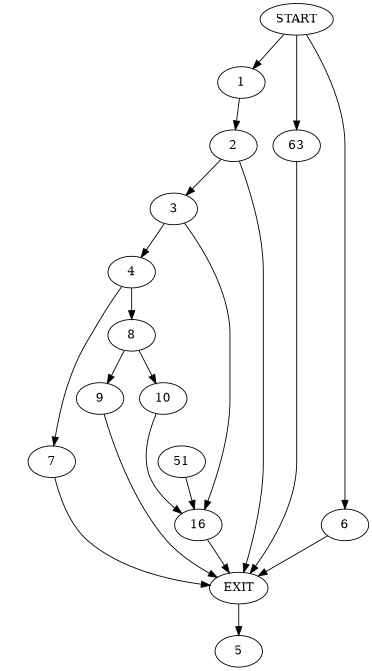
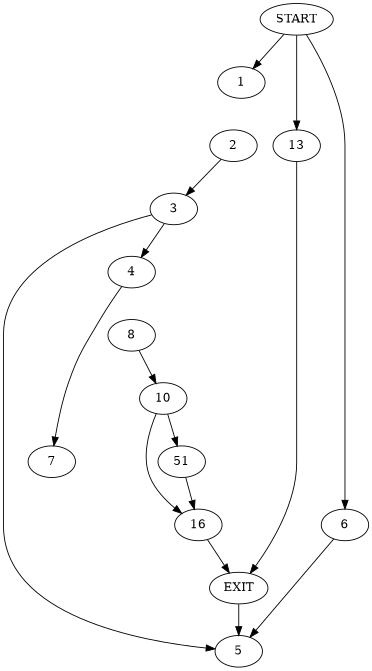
edge "1" -> "2": removed
node "63": label "63" -> "13"
edge "4" -> "8": removed
edge "3" -> "16": now "3" -> "5"
edge "2" -> "EXIT": removed
node "9": removed
edge "10" -> "51": added
edge "6" -> "EXIT": now "6" -> "5"
edge "7" -> "EXIT": removed
